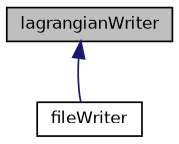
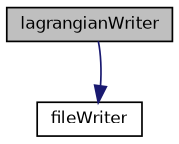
edge "fileWriter" -> "lagrangianWriter": reversed
